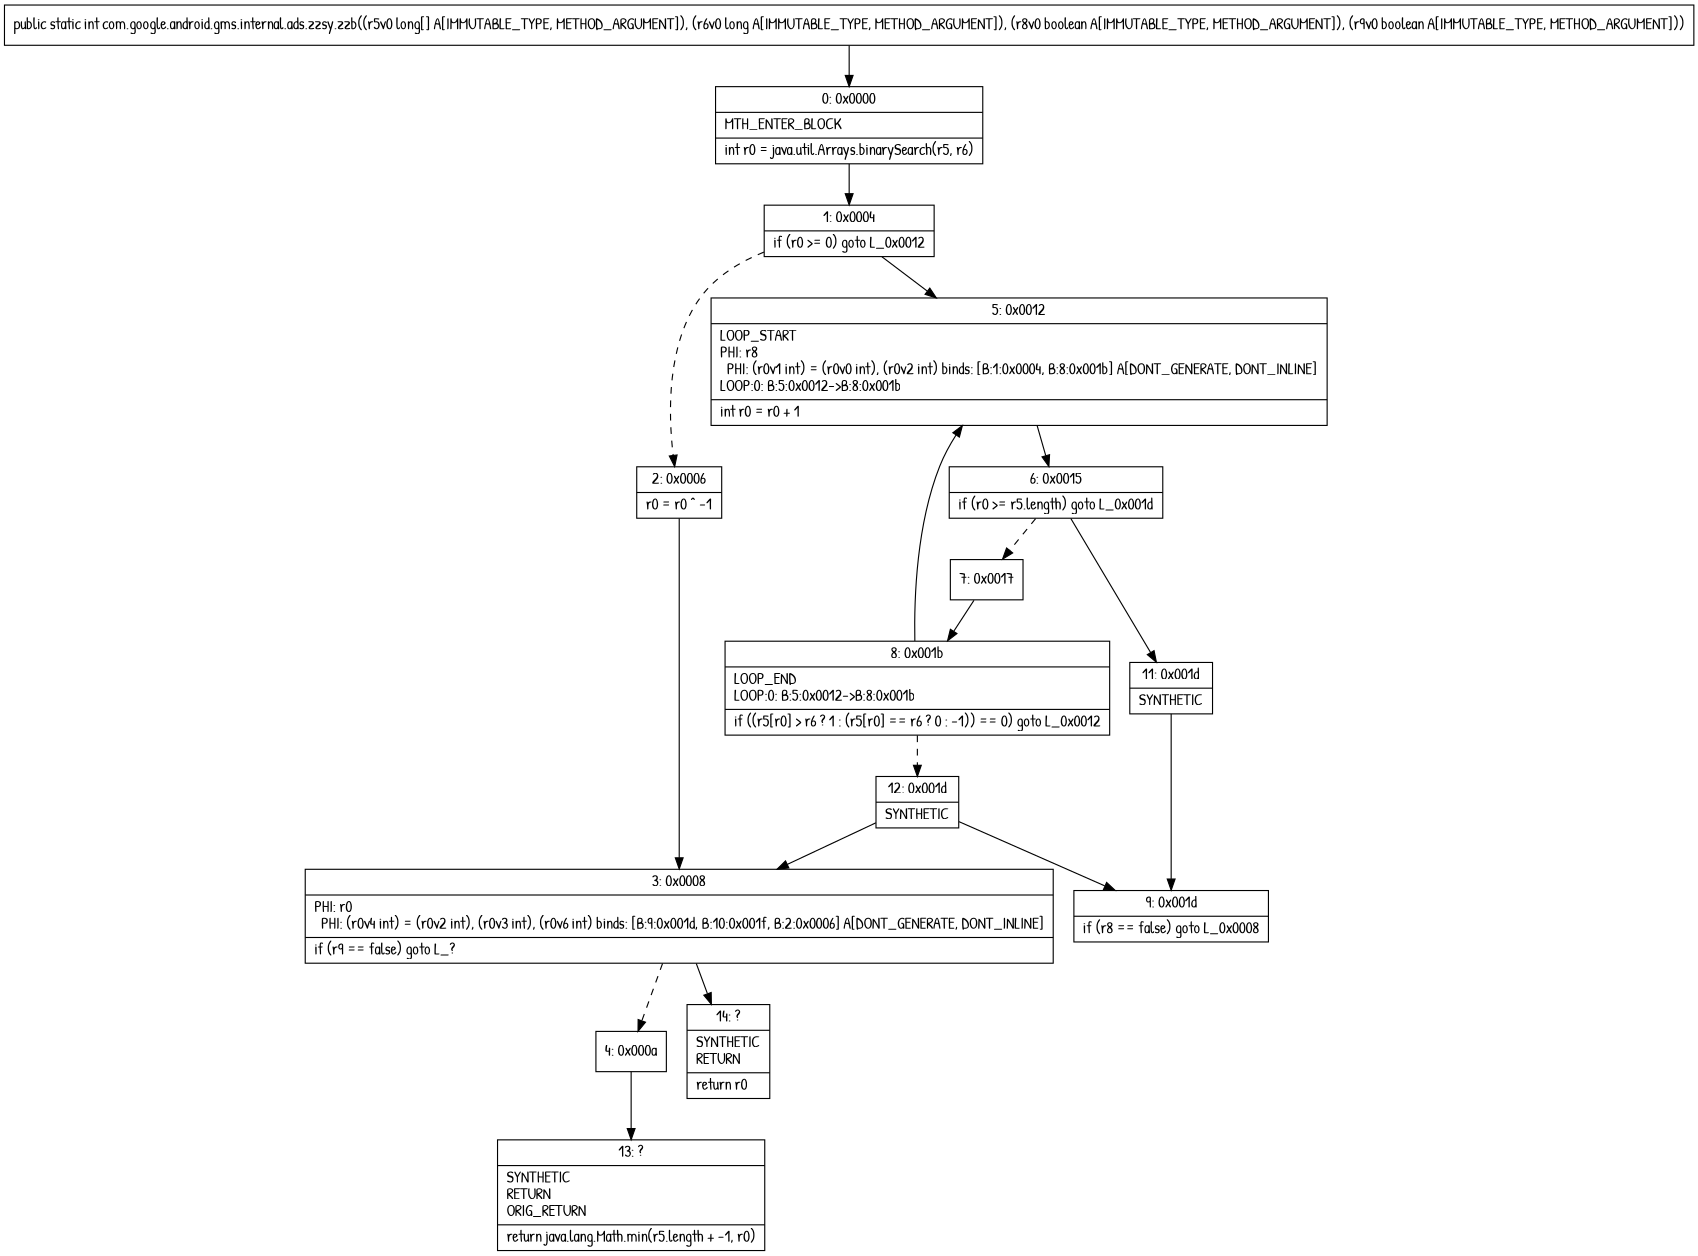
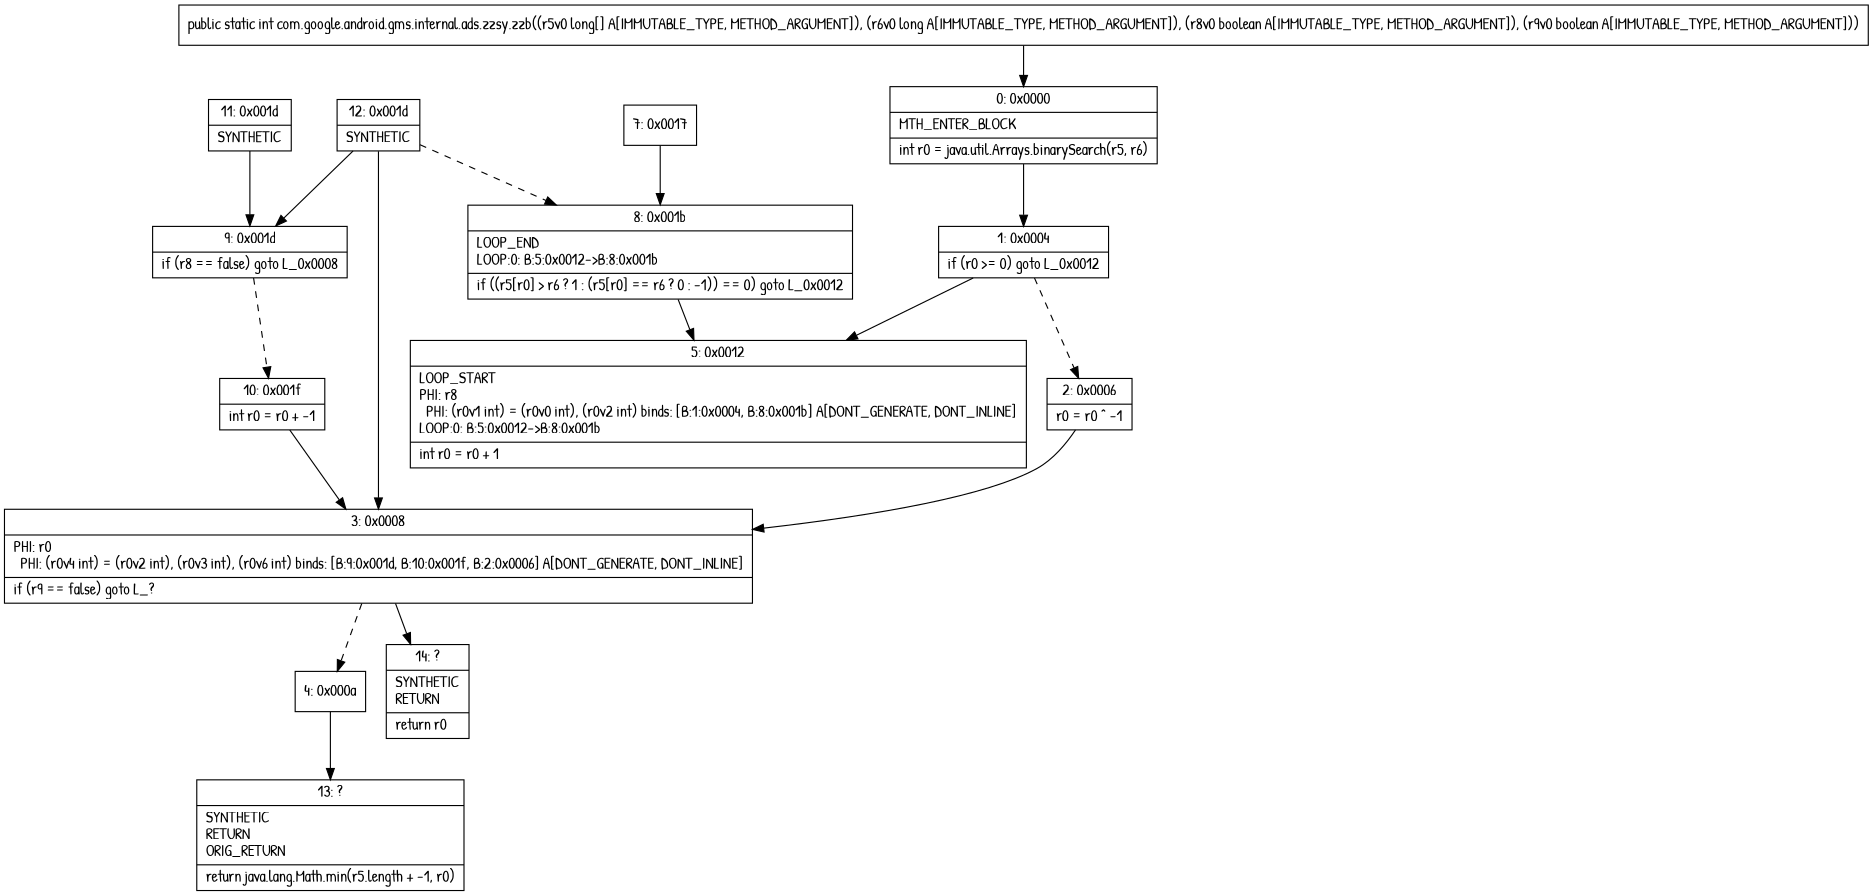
node "10: 0x001f": added
node "6: 0x0015": removed
edge "8: 0x001b" -> "12: 0x001d": reversed
